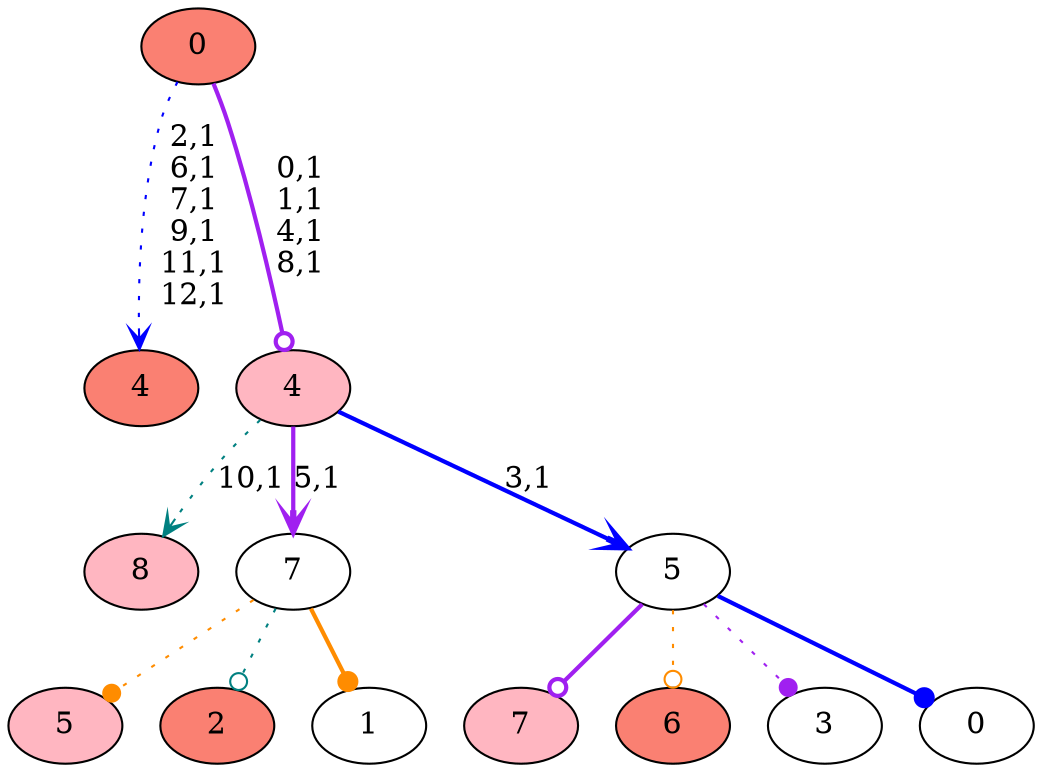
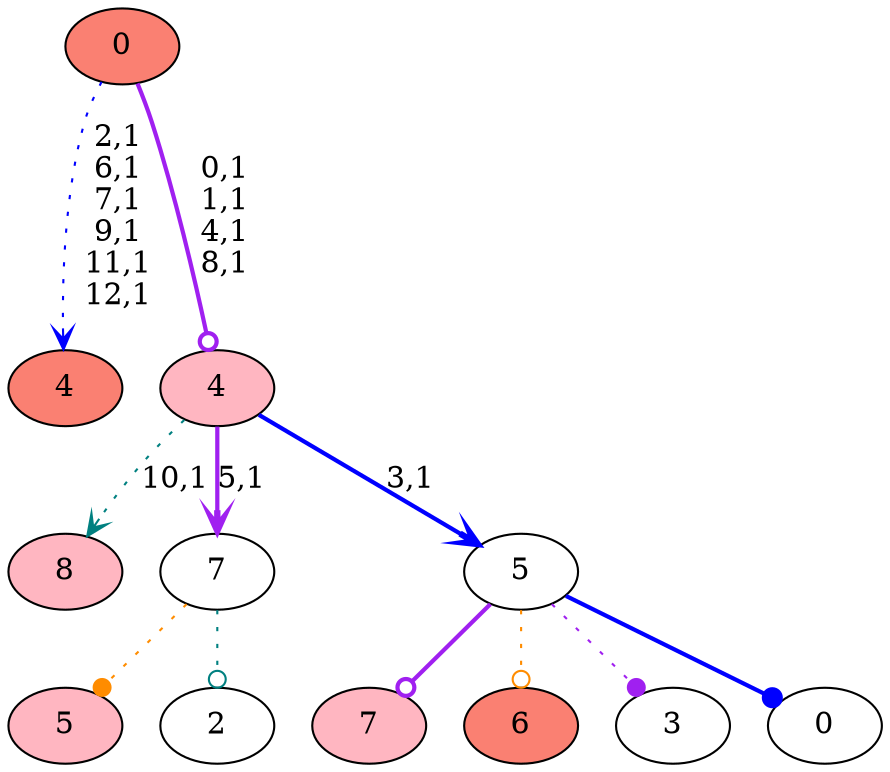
node "2": fillcolor salmon -> white
node "1": removed
